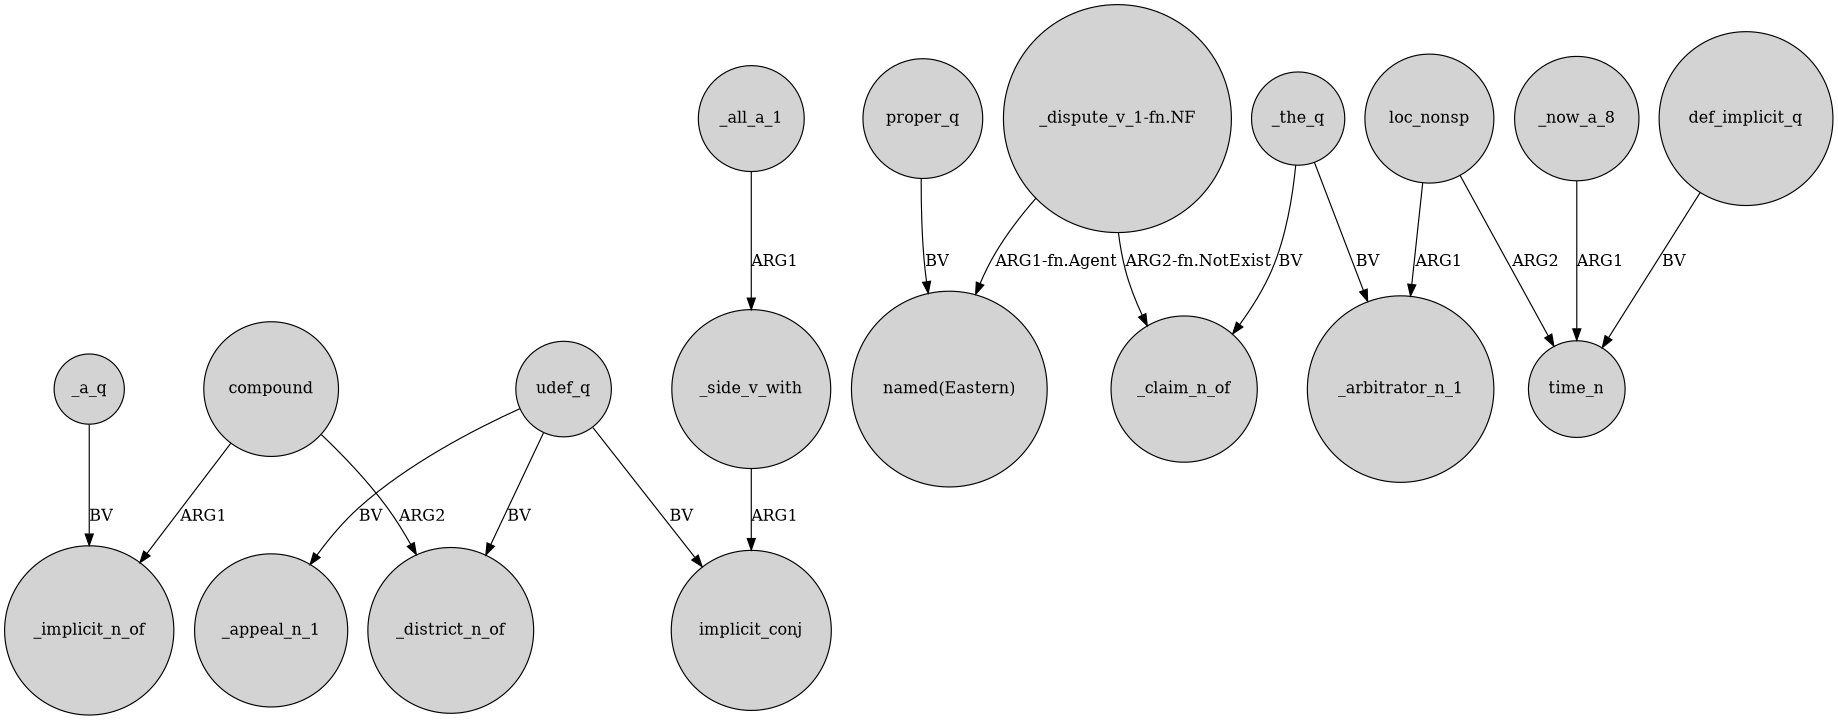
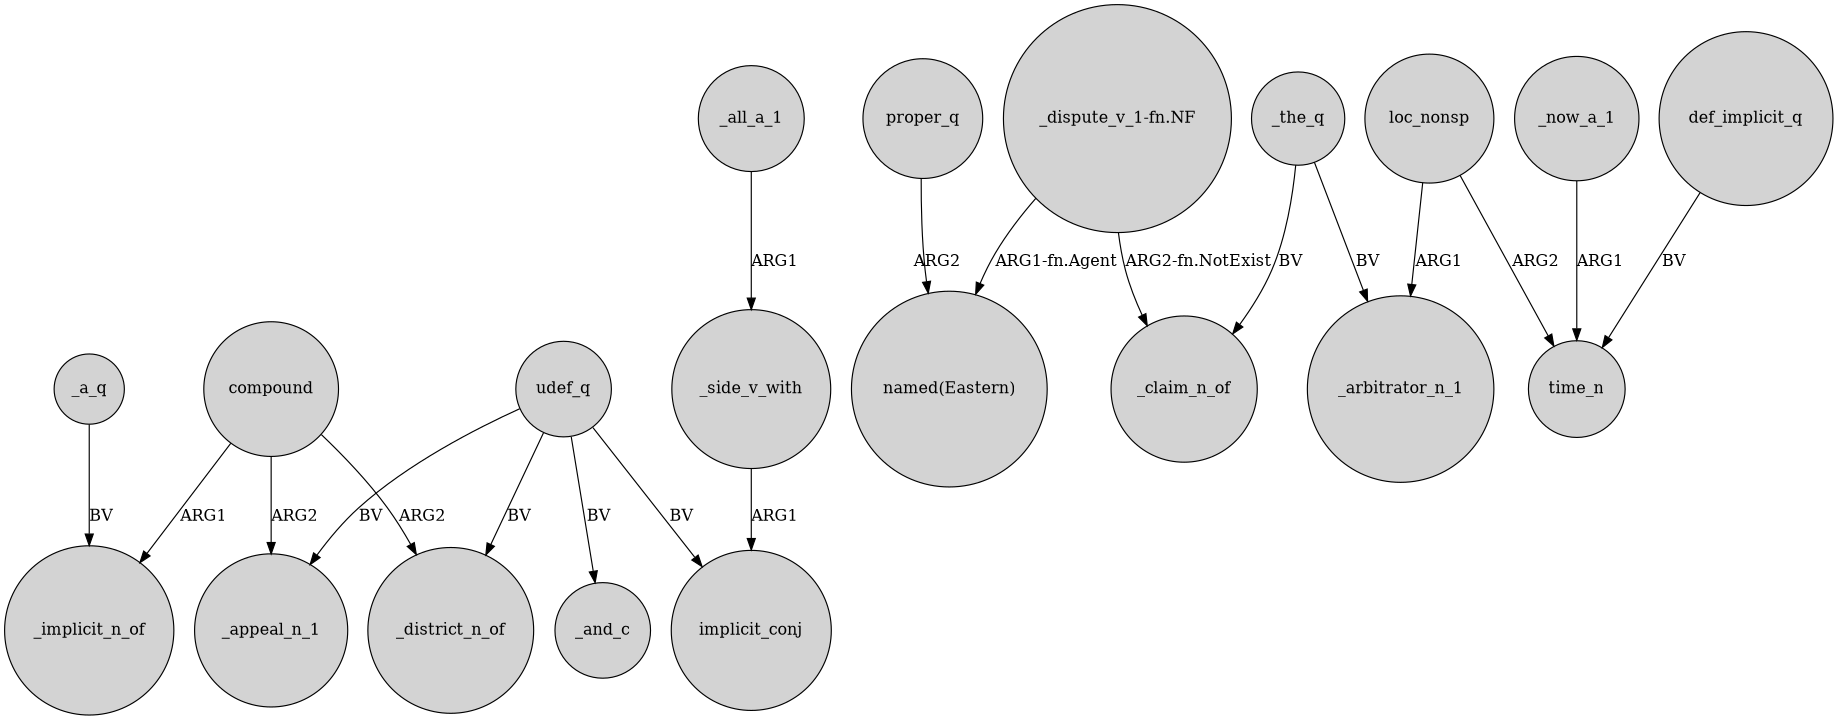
node "_now_a_8": label "_now_a_8" -> "_now_a_1"
edge "proper_q" -> "named(Eastern)": label "BV" -> "ARG2"
edge "compound" -> "_appeal_n_1": added, label "ARG2"
node "_and_c": added
